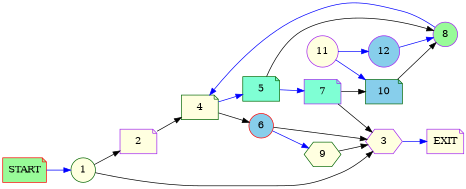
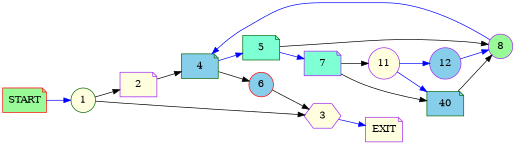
node "10": label "10" -> "40"
node "4": fillcolor lightyellow -> skyblue
edge "7" -> "3": now "7" -> "11"
node "9": removed
